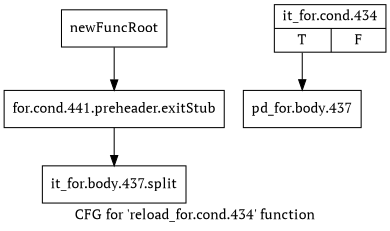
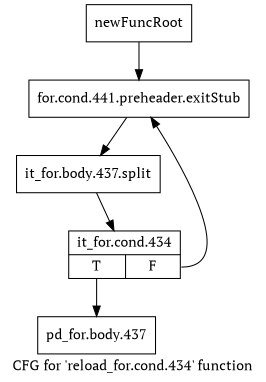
edge "it_for.cond.434" -> "for.cond.441.preheader.exitStub": added
edge "it_for.body.437.split" -> "it_for.cond.434": added
